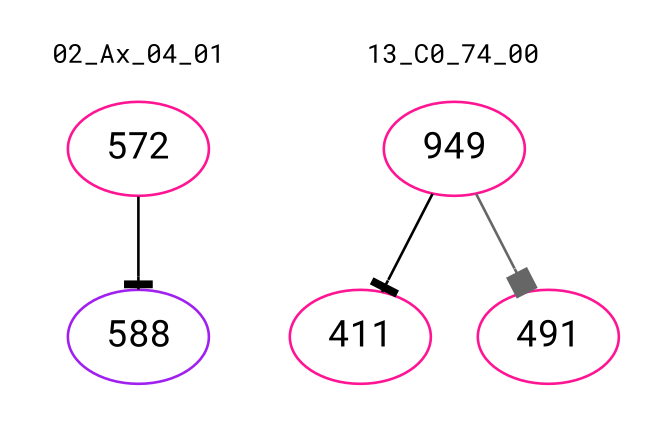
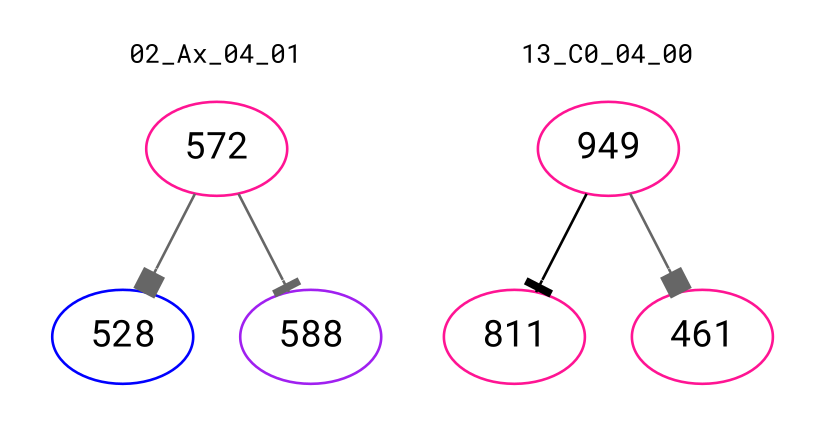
cluster "13_C0_74_00": label "13_C0_74_00" -> "13_C0_04_00"
edge "572" -> "588": color black -> gray40
node "528": added
node "411": label "411" -> "811"
node "491": label "491" -> "461"
